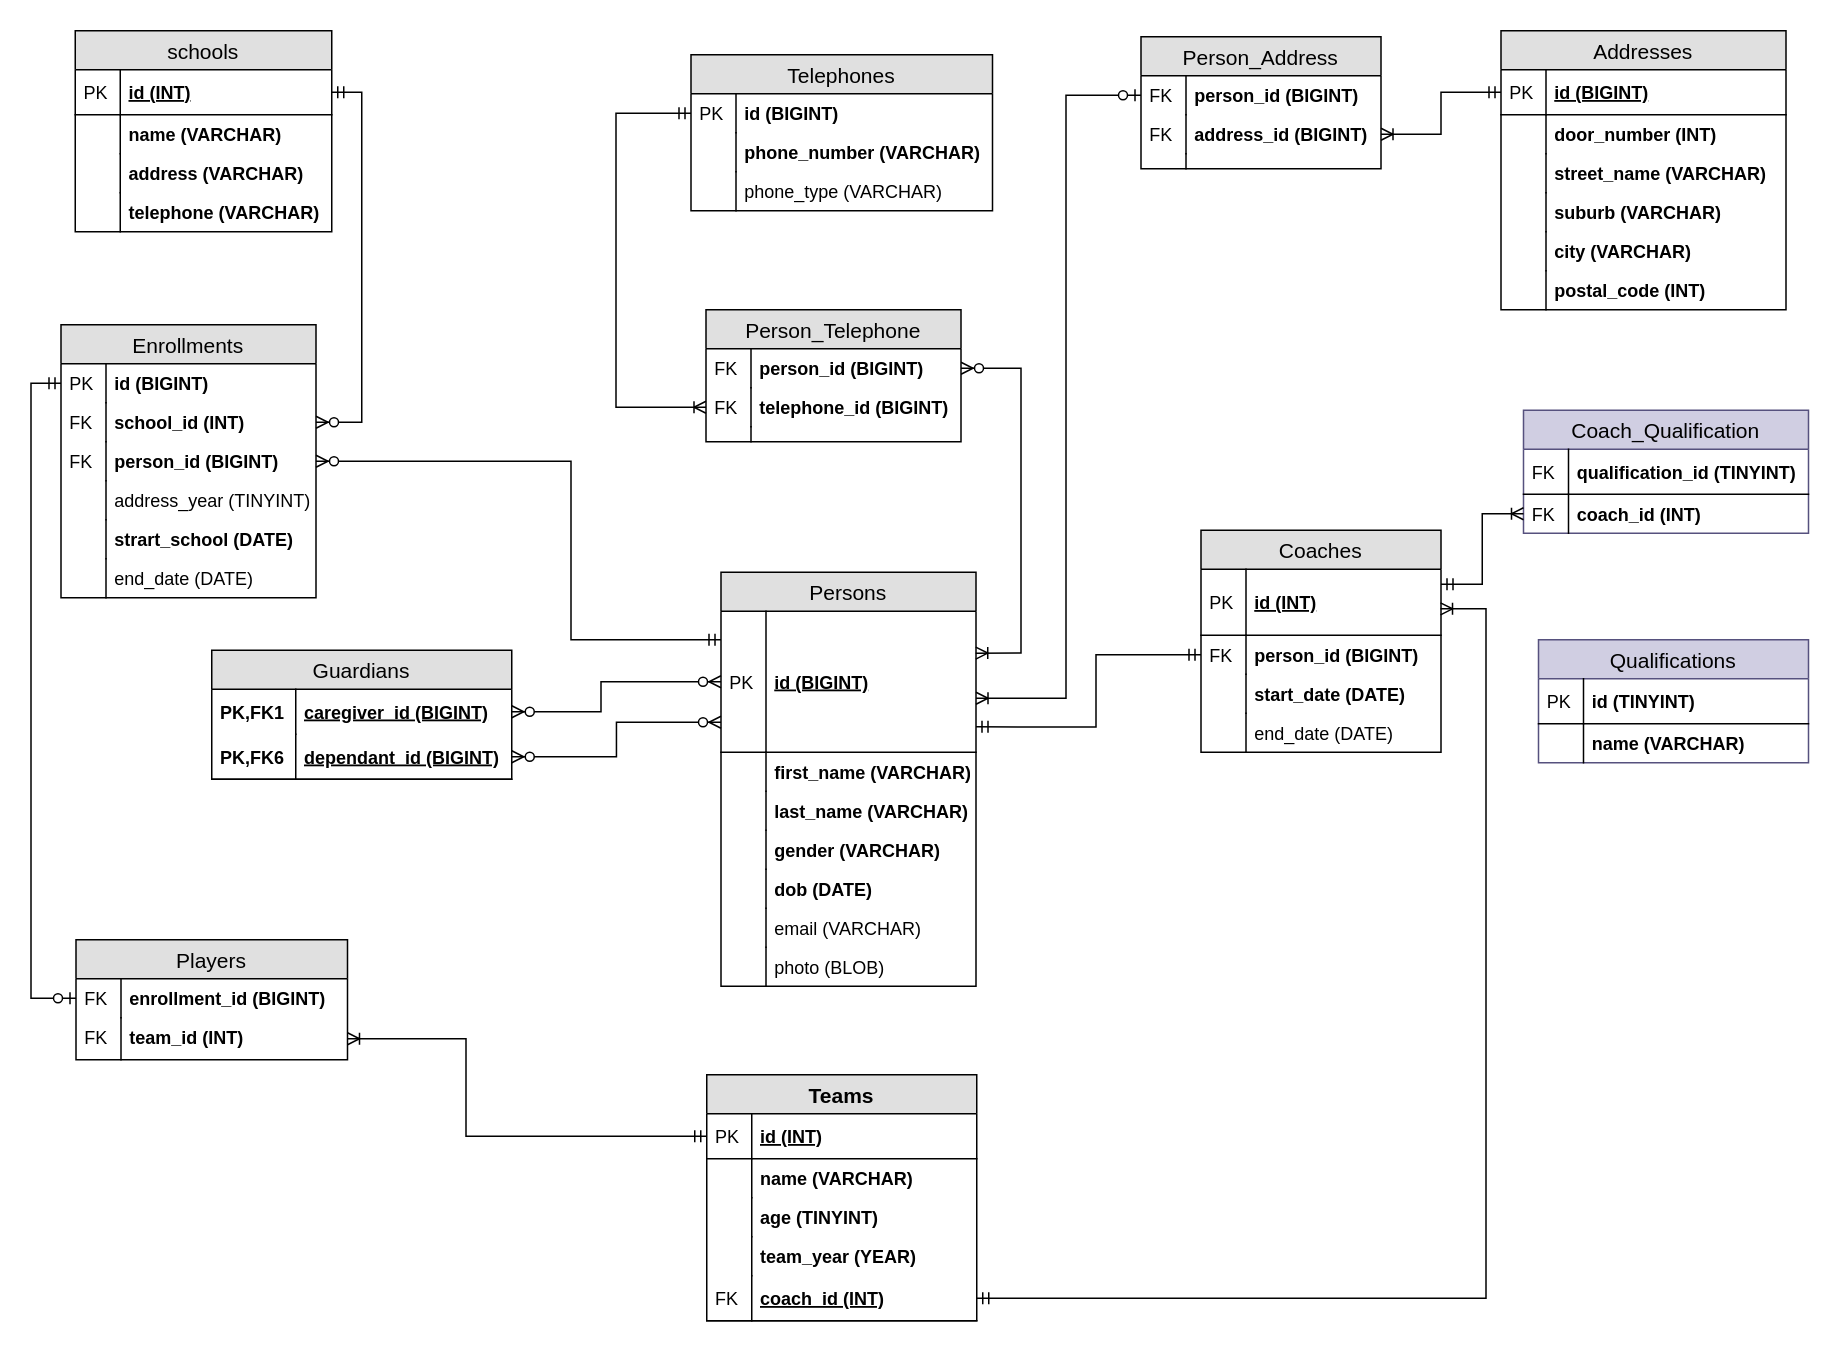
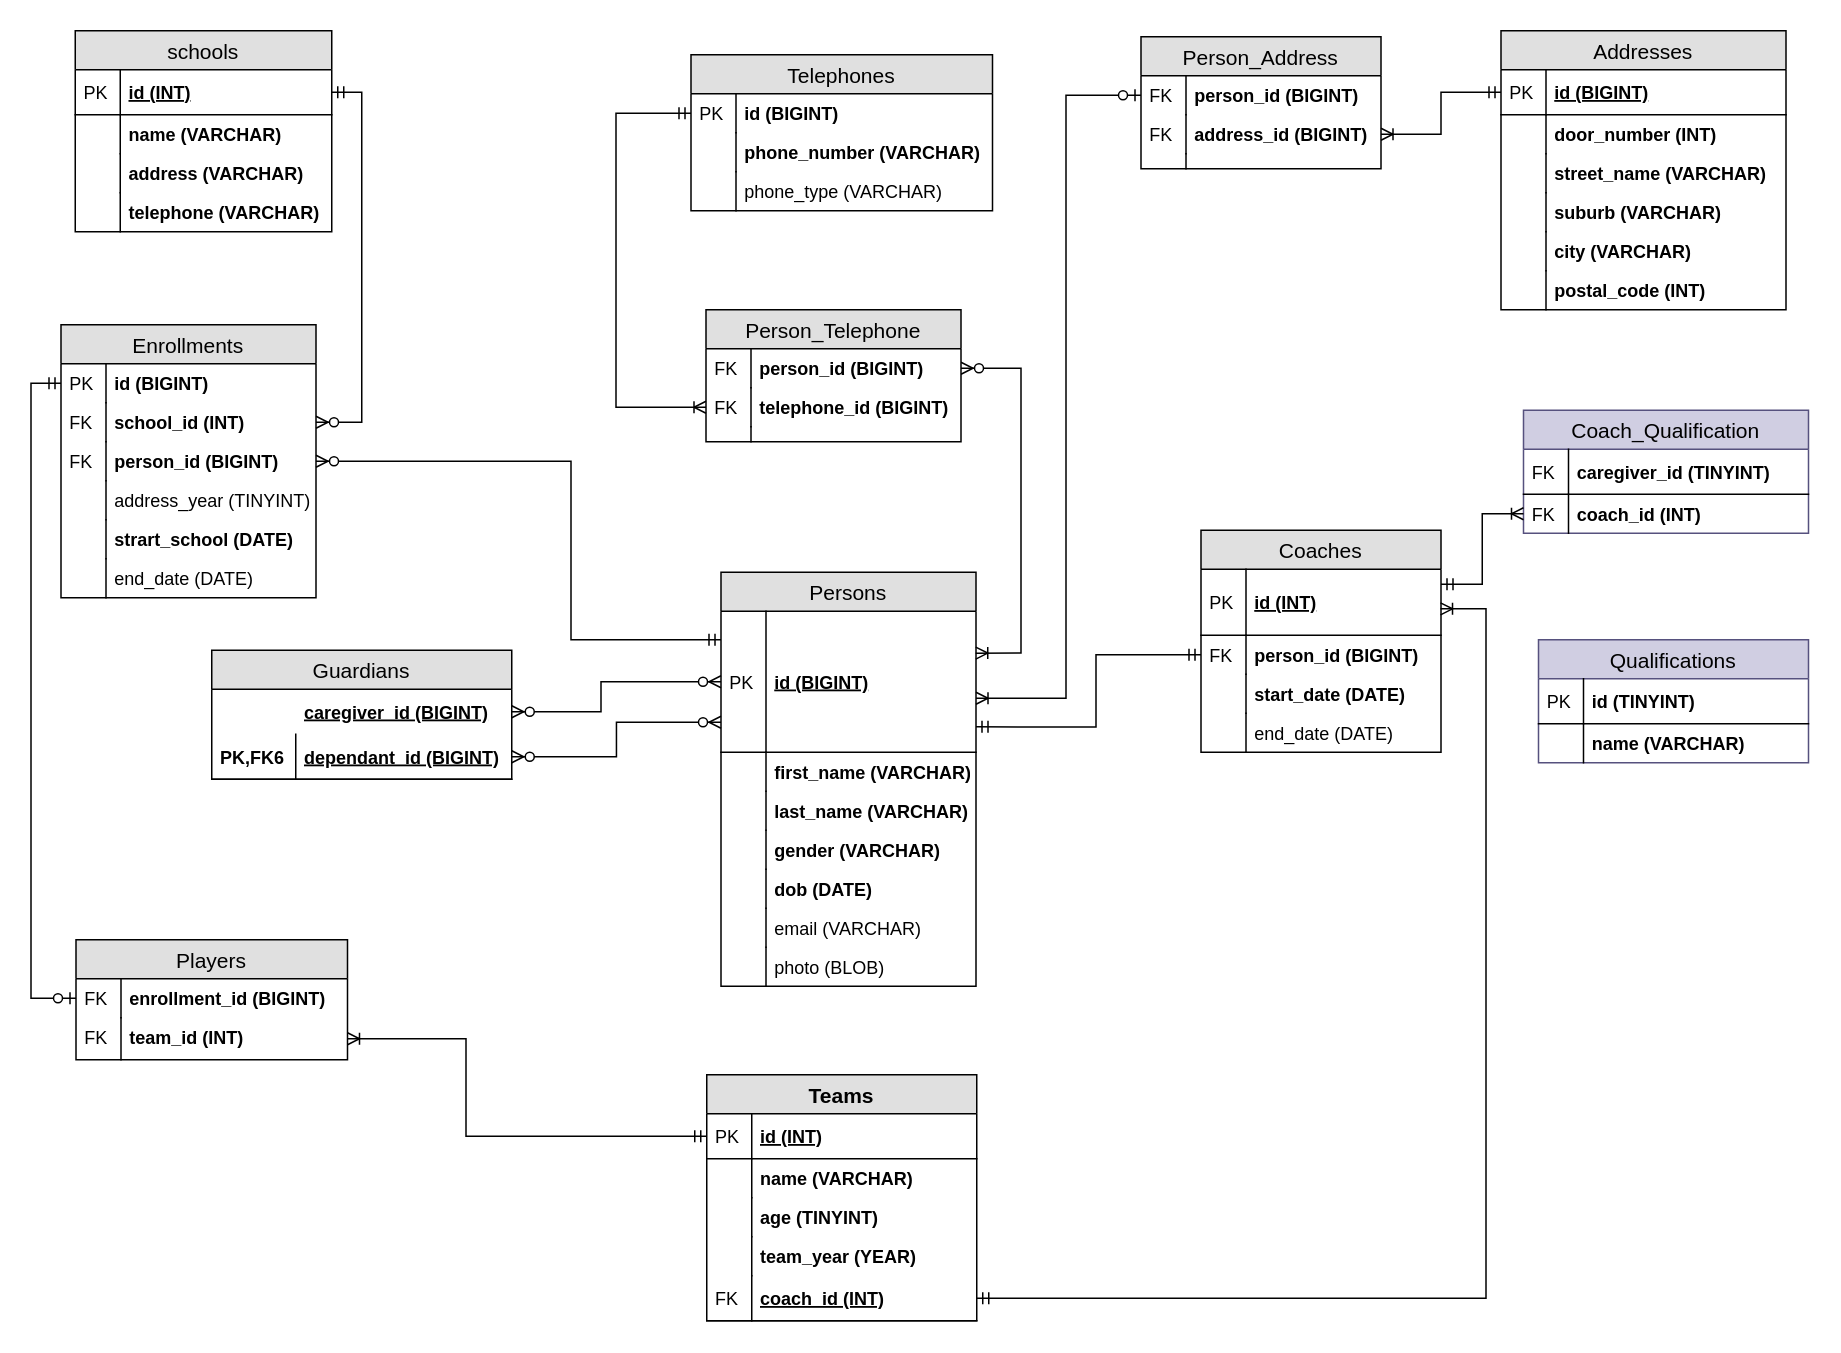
node "qualification_id (TINYINT)": label "qualification_id (TINYINT)" -> "caregiver_id (TINYINT)"
node "PK,FK1": removed
